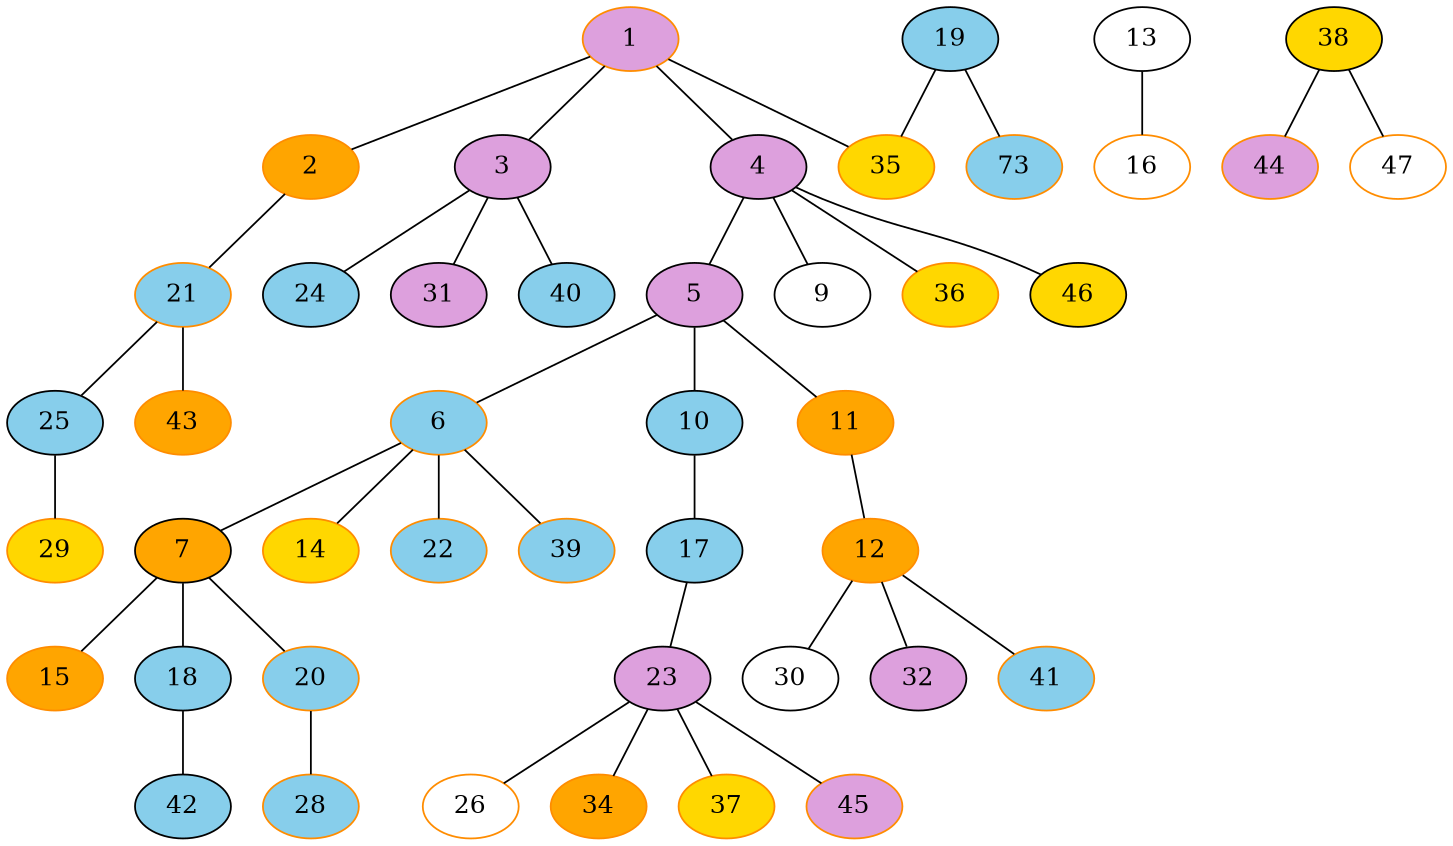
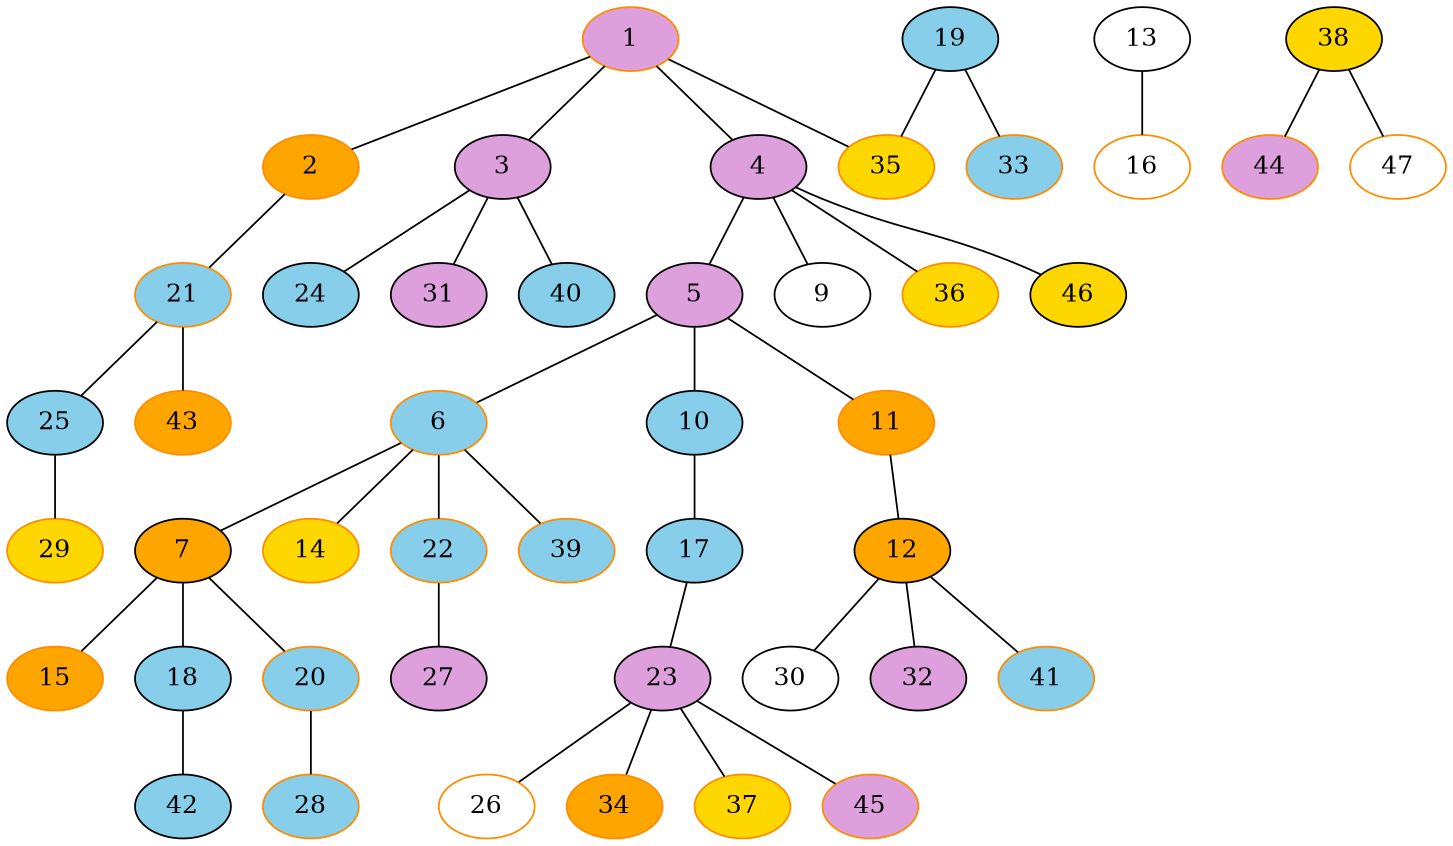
node "73": label "73" -> "33"
node "12": color darkorange -> black
node "27": added
